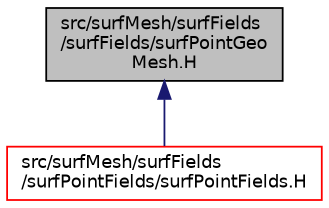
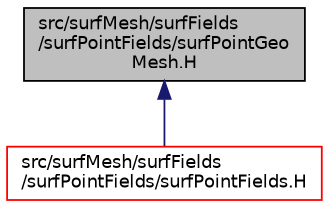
node "src/surfMesh/surfFields /surfFields/surfPointGeo Mesh.H": label "src/surfMesh/surfFields /surfFields/surfPointGeo Mesh.H" -> "src/surfMesh/surfFields /surfPointFields/surfPointGeo Mesh.H"
